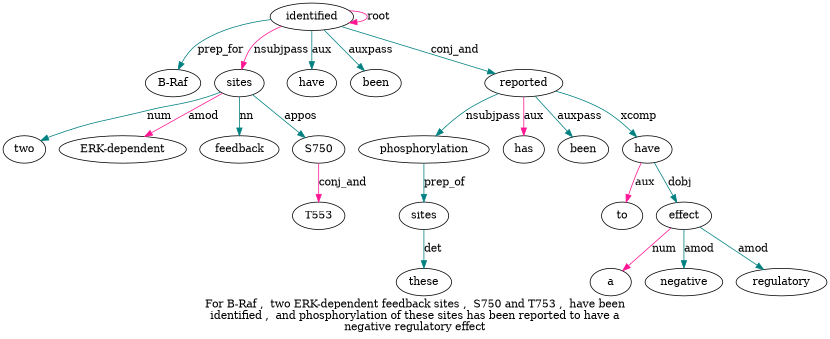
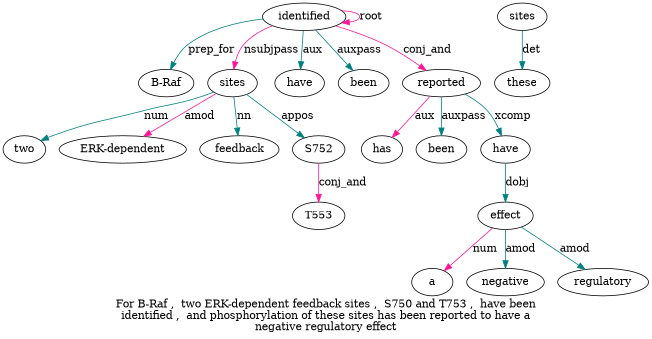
edge "identified" -> "reported": color teal -> deeppink
node "S750": label "S750" -> "S752"
node "phosphorylation": removed
node "to": removed
